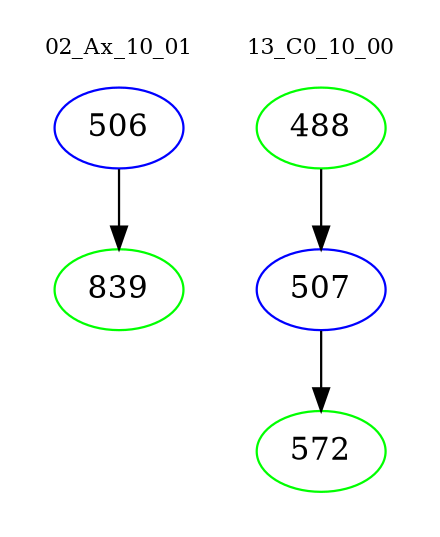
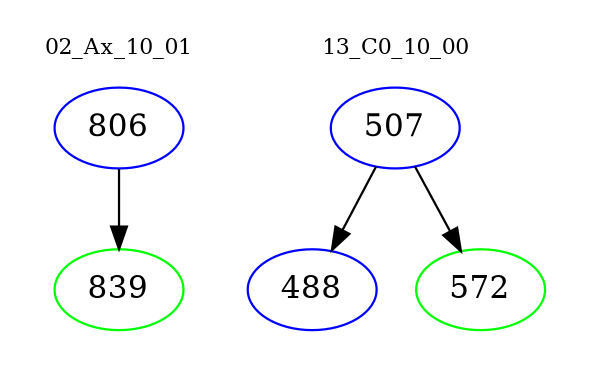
node "506": label "506" -> "806"
node "488": color green -> blue
edge "488" -> "507": reversed
